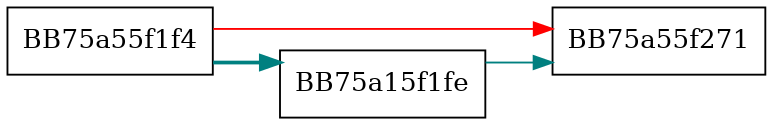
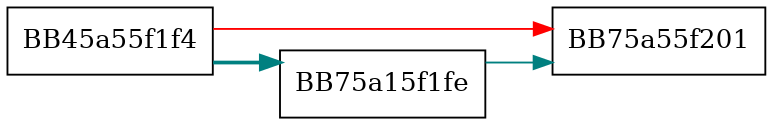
node "BB75a55f1f4": label "BB75a55f1f4" -> "BB45a55f1f4"
node "BB75a55f271": label "BB75a55f271" -> "BB75a55f201"
